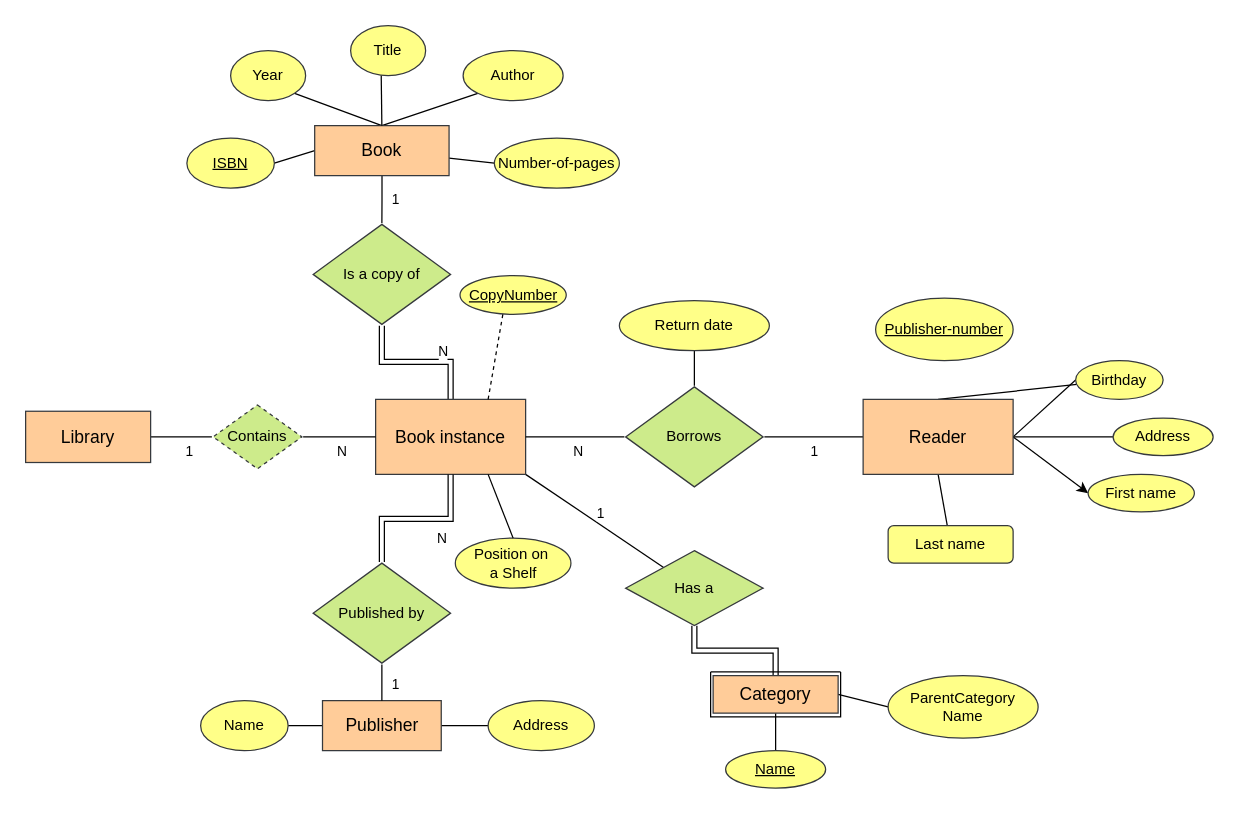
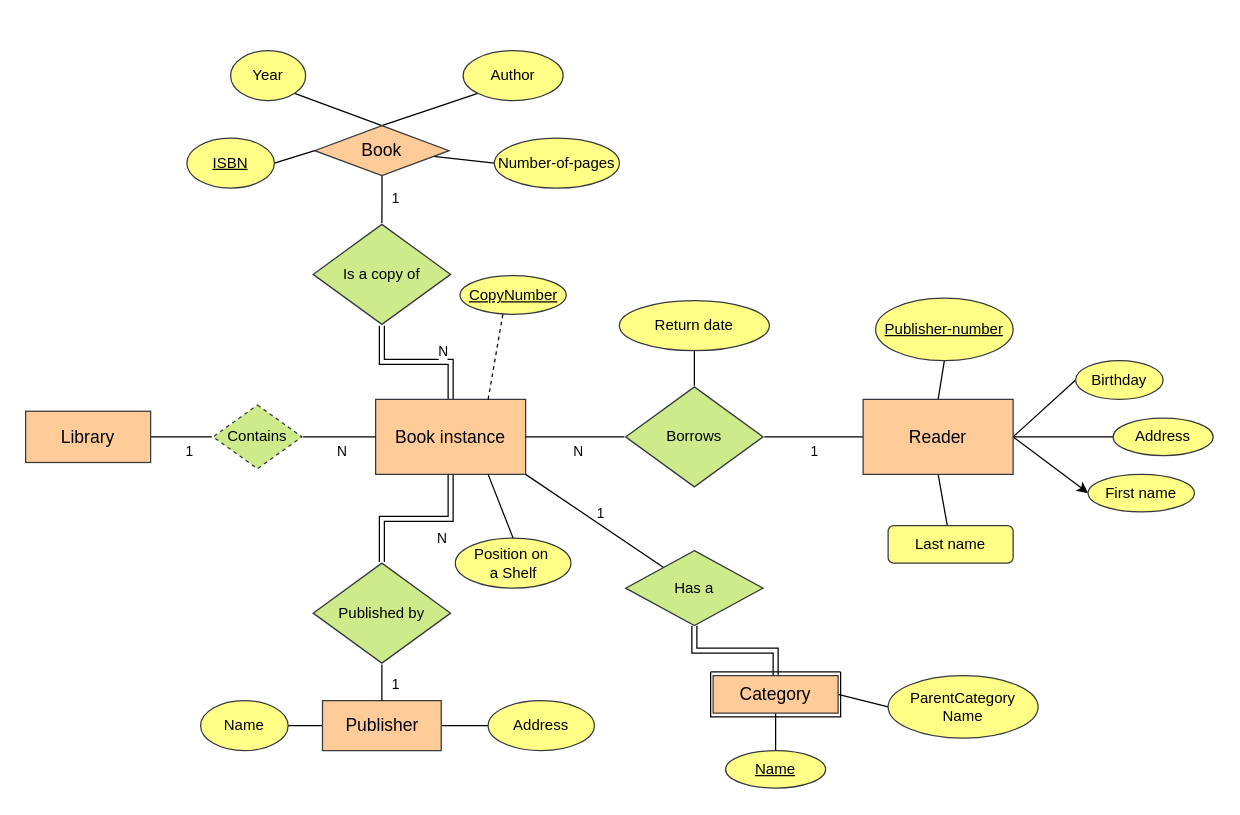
node "Title": removed
edge "Title" -- "Book": removed
node "Book": shape rectangle -> diamond
edge "Birthday" -- "Reader": now "Publisher-number" -- "Reader"
